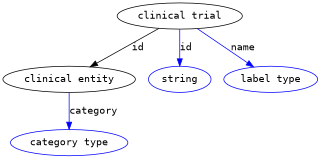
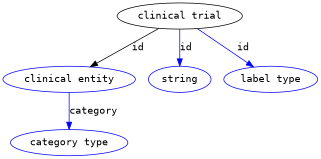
edge "clinical trial" -> "label type": label "name" -> "id"
node "clinical entity": color black -> blue
